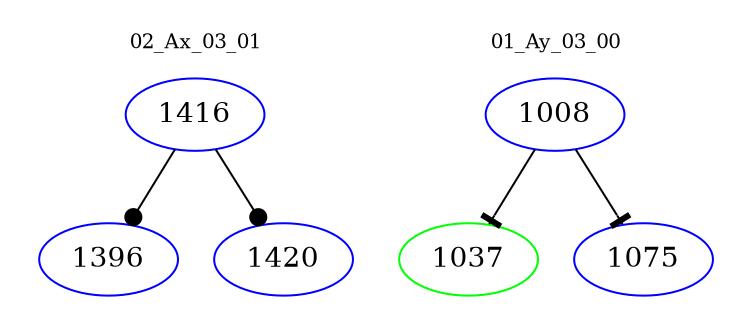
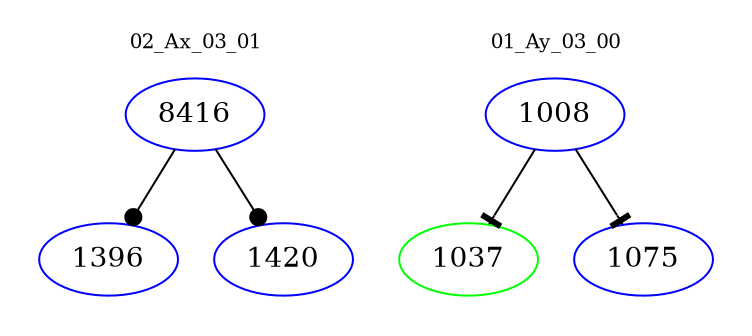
node "1416": label "1416" -> "8416"
